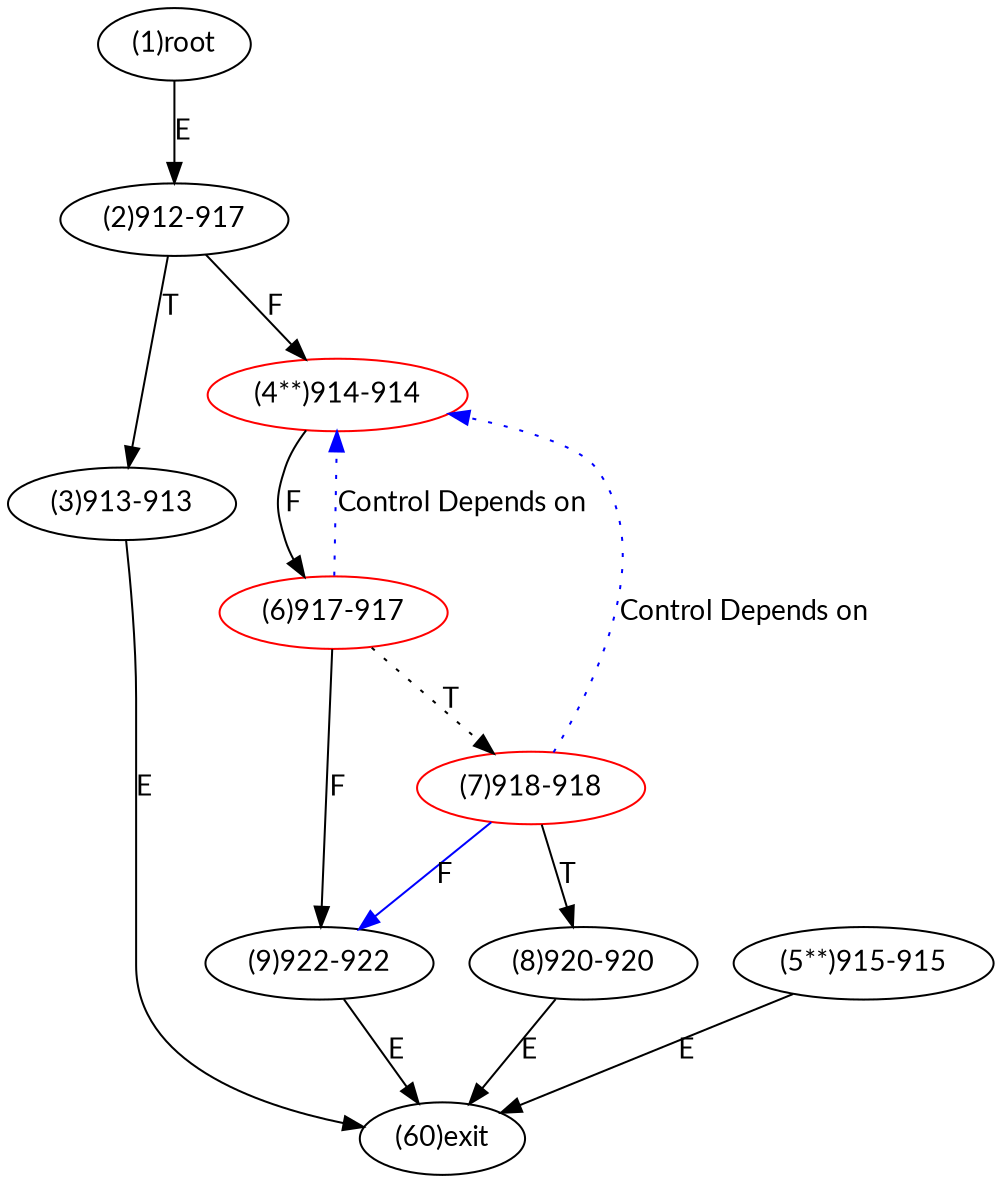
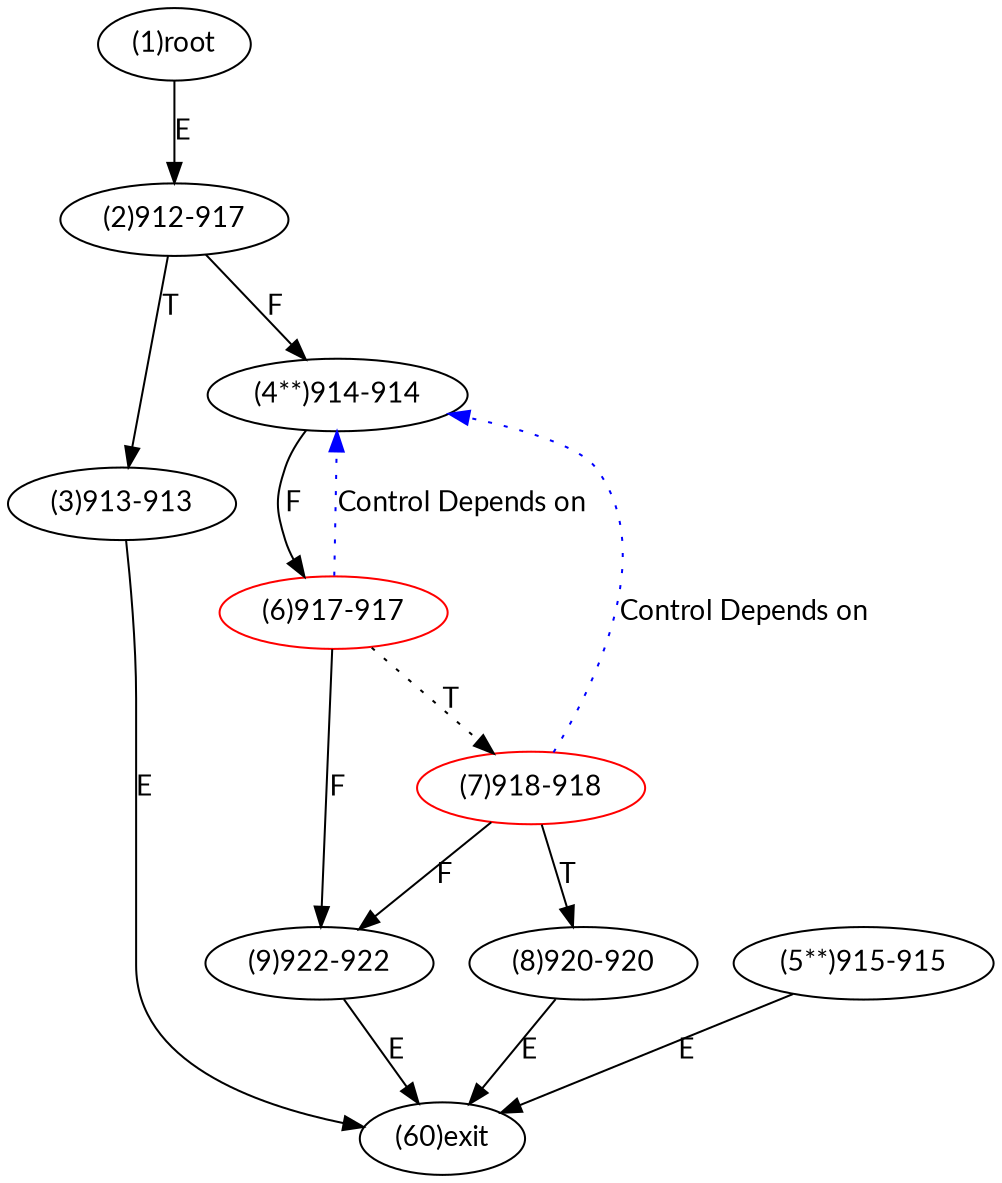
node "(4**)914-914": color red -> black
edge "(7)918-918" -> "(9)922-922": color blue -> black
